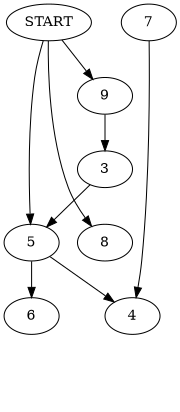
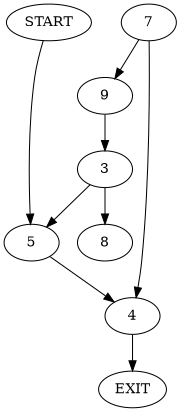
edge "START" -> "9": now "7" -> "9"
edge "START" -> "8": now "3" -> "8"
node "6": removed
node "EXIT": added
